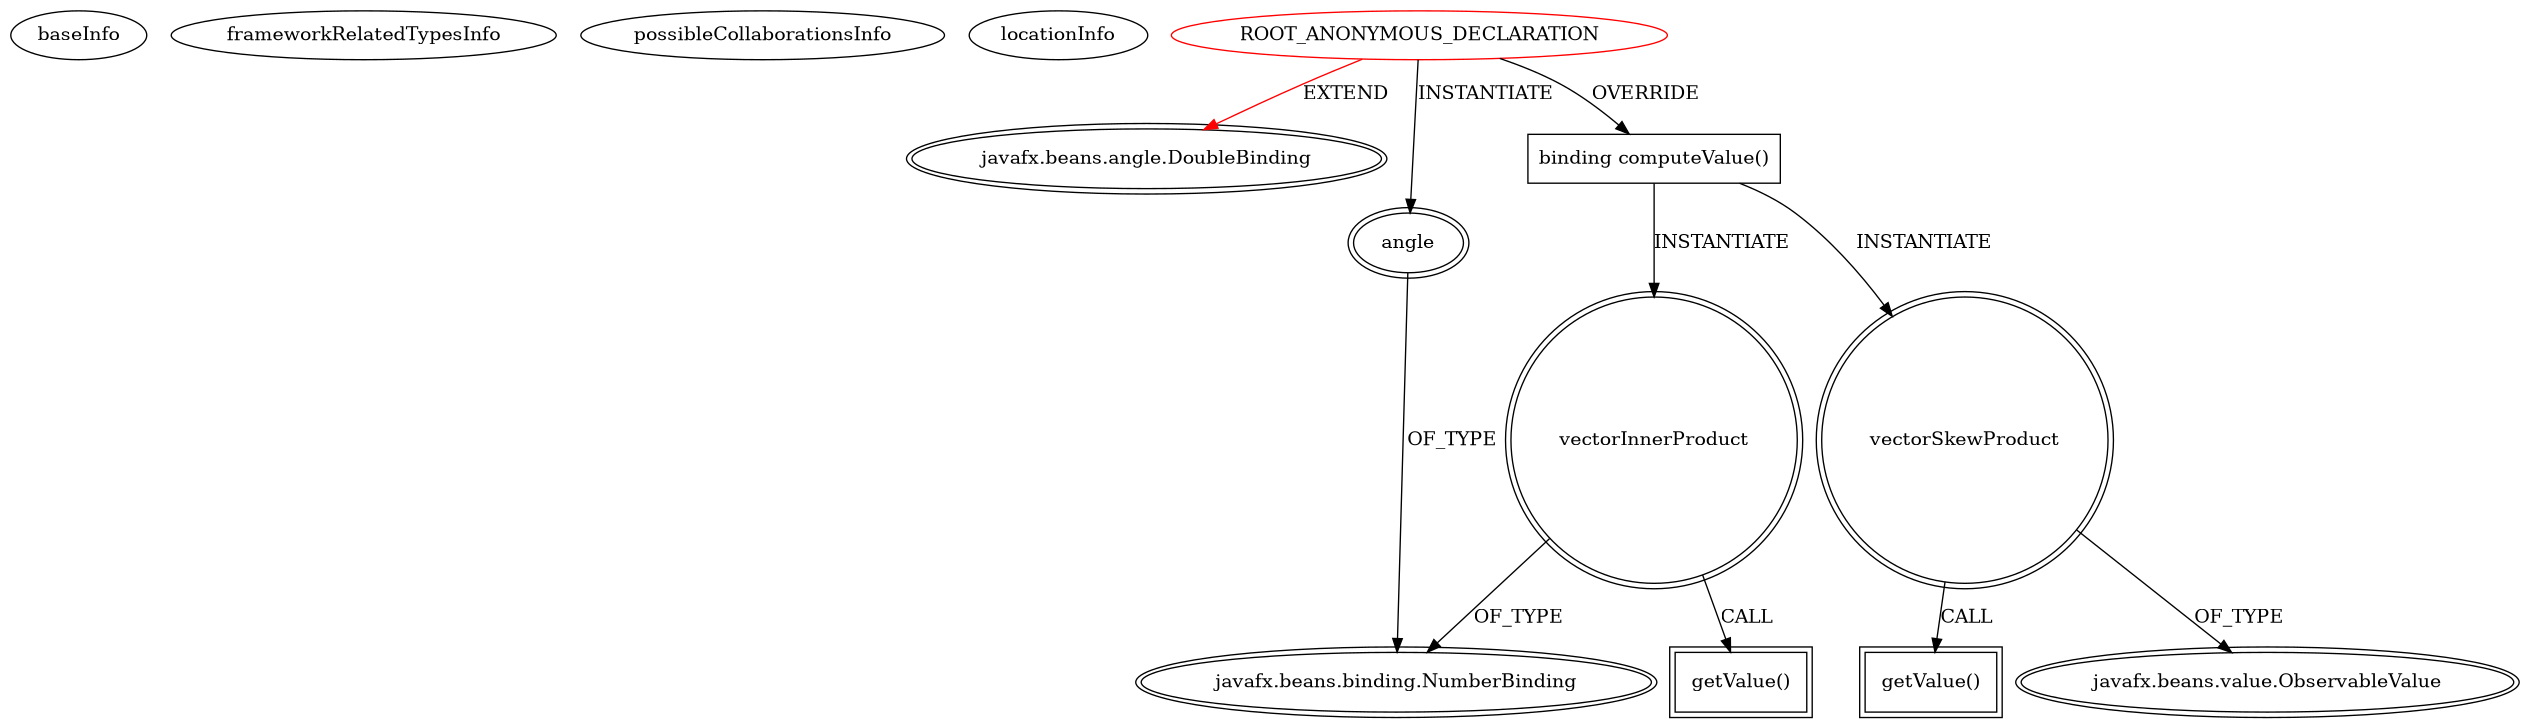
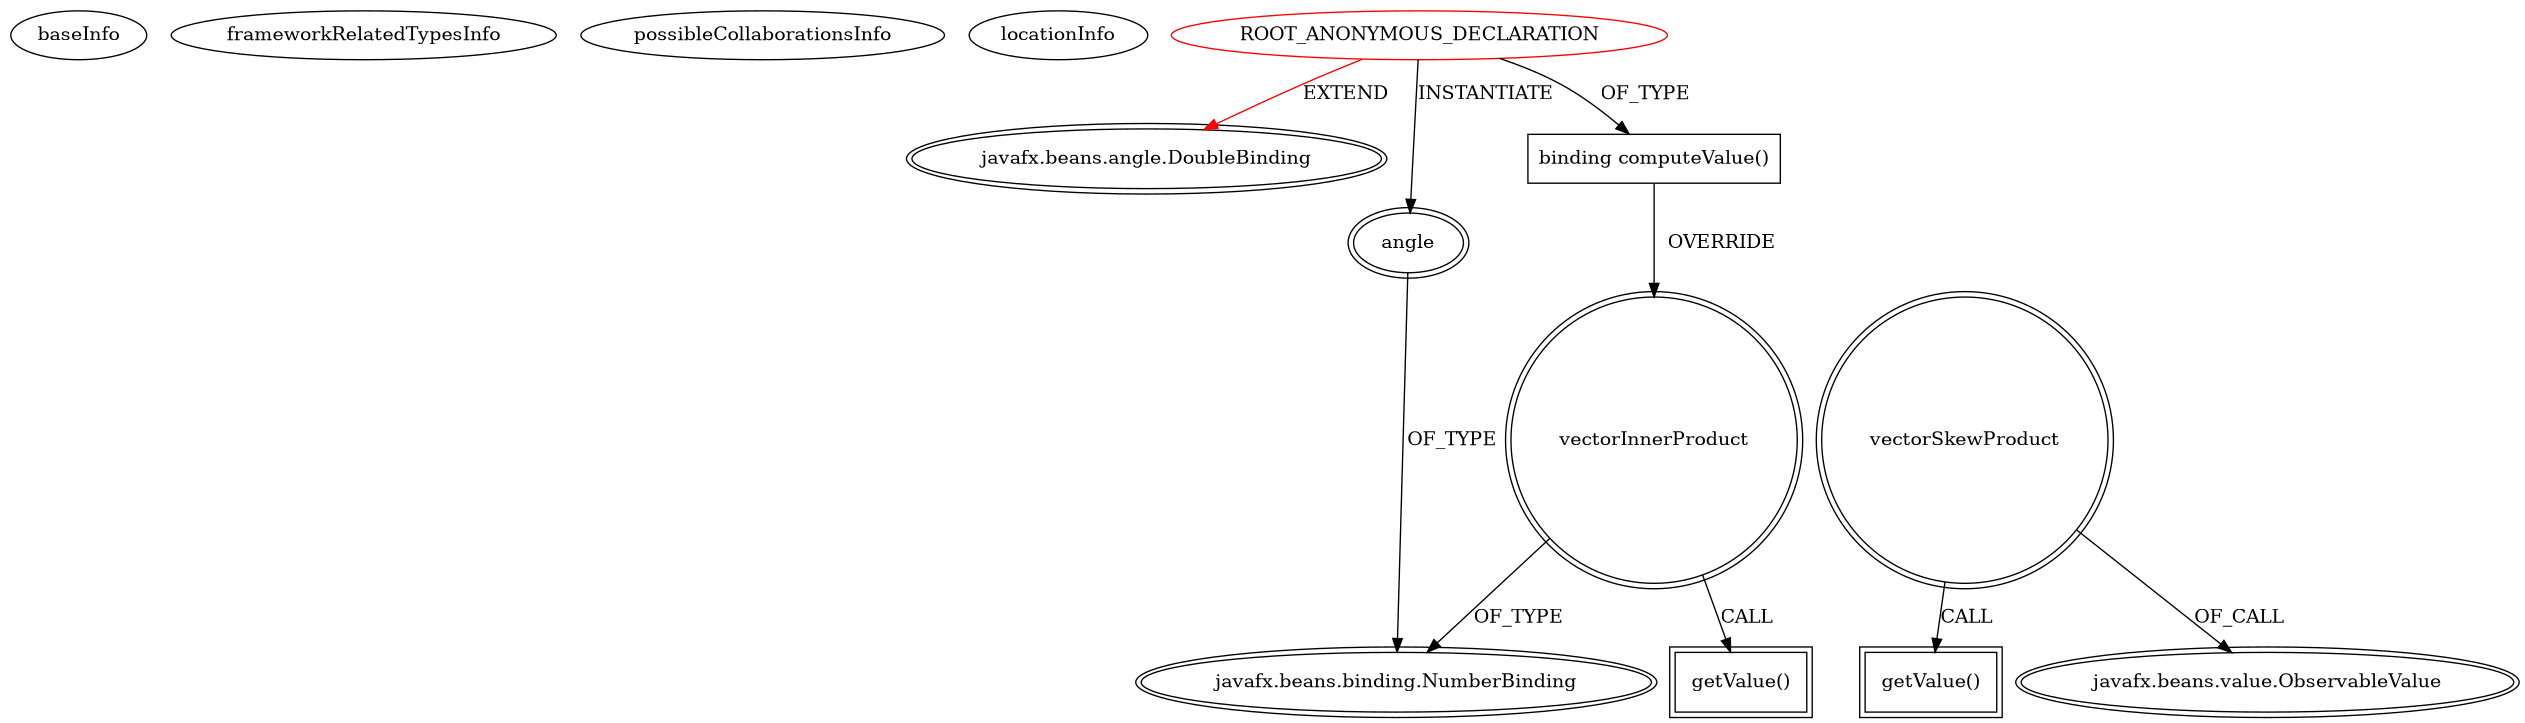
edge "ROOT_ANONYMOUS_DECLARATION" -> "binding computeValue()": label "OVERRIDE" -> "OF_TYPE"
edge "binding computeValue()" -> "vectorSkewProduct": removed, label "INSTANTIATE"
edge "binding computeValue()" -> "vectorInnerProduct": label "INSTANTIATE" -> "OVERRIDE"
edge "vectorSkewProduct" -> "javafx.beans.value.ObservableValue": label "OF_TYPE" -> "OF_CALL"
